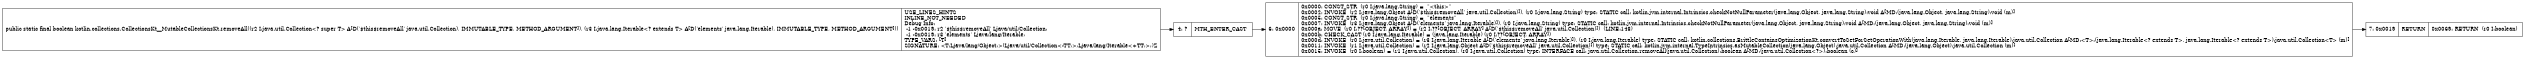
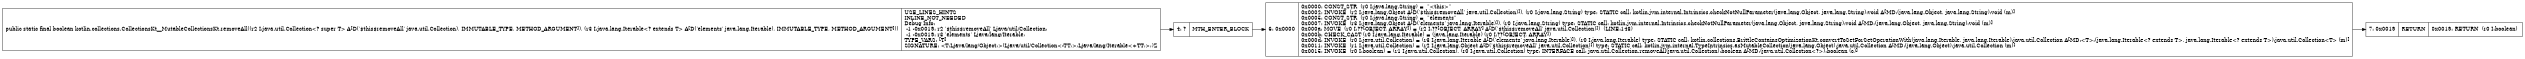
node "4: ?": text "MTH_ENTER_CAST" -> "MTH_ENTER_BLOCK"
node "7: 0x0019": text "0x0069: RETURN  (r0 I:boolean)" -> "0x0019: RETURN  (r0 I:boolean)"
